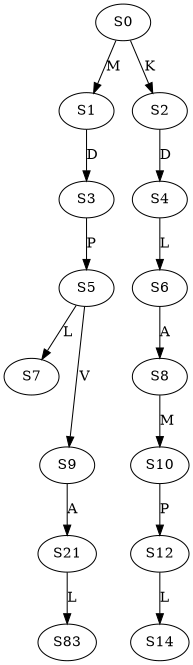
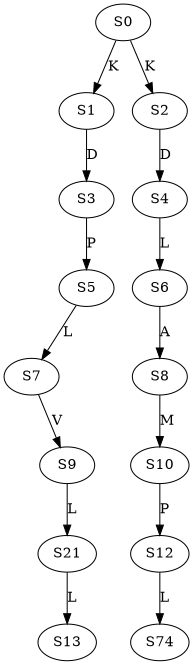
edge "S0" -> "S1": label "M" -> "K"
edge "S5" -> "S9": now "S7" -> "S9"
edge "S9" -> "S21": label "A" -> "L"
node "S83": label "S83" -> "S13"
node "S14": label "S14" -> "S74"
